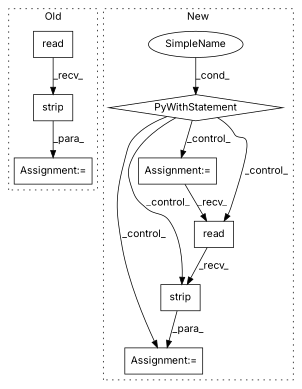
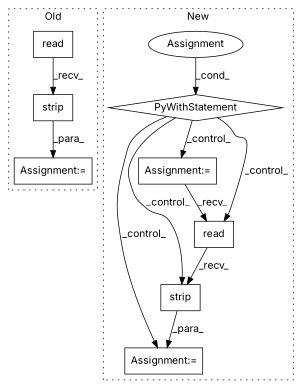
node "SimpleName": label "SimpleName" -> "Assignment"
